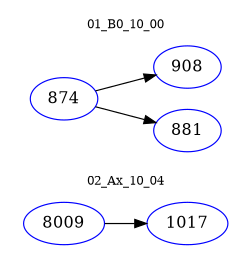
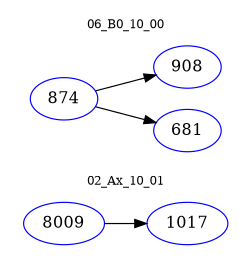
cluster "01_B0_10_00": label "01_B0_10_00" -> "06_B0_10_00"
node "881": label "881" -> "681"
cluster "02_Ax_10_04": label "02_Ax_10_04" -> "02_Ax_10_01"
